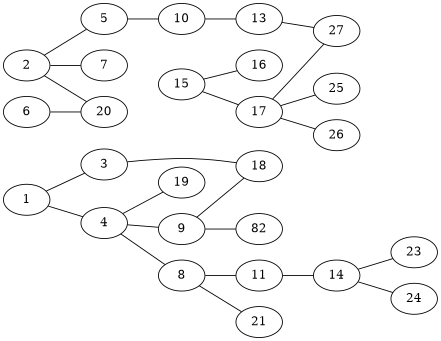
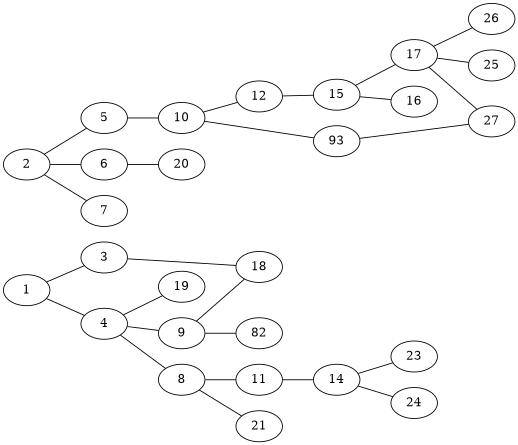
node "13": label "13" -> "93"
edge "2" -- "20": now "2" -- "6"
node "12": added
